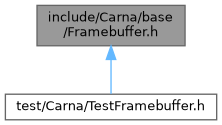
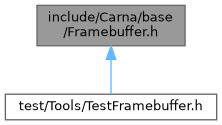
node "test/Carna/TestFramebuffer.h": label "test/Carna/TestFramebuffer.h" -> "test/Tools/TestFramebuffer.h"
